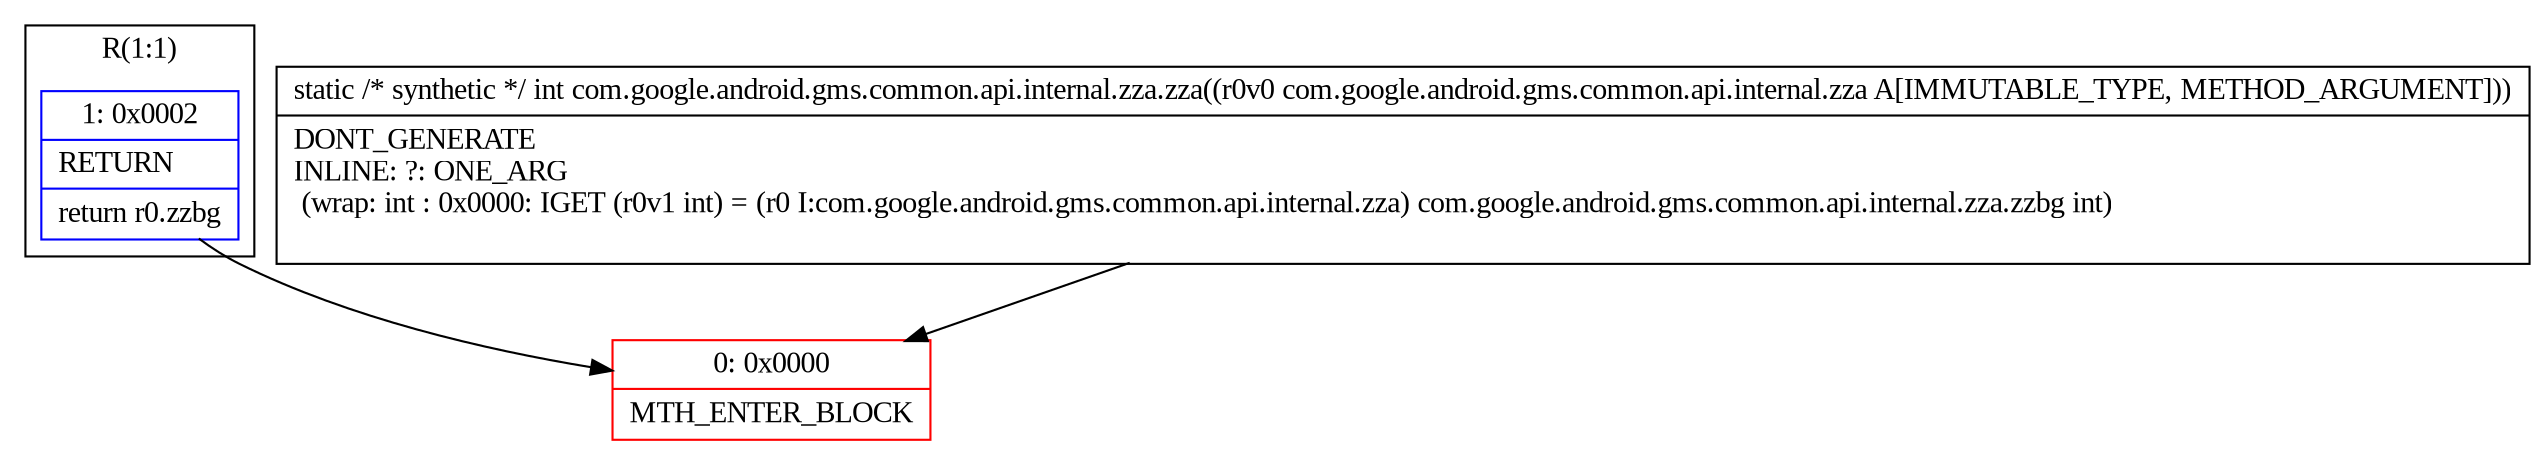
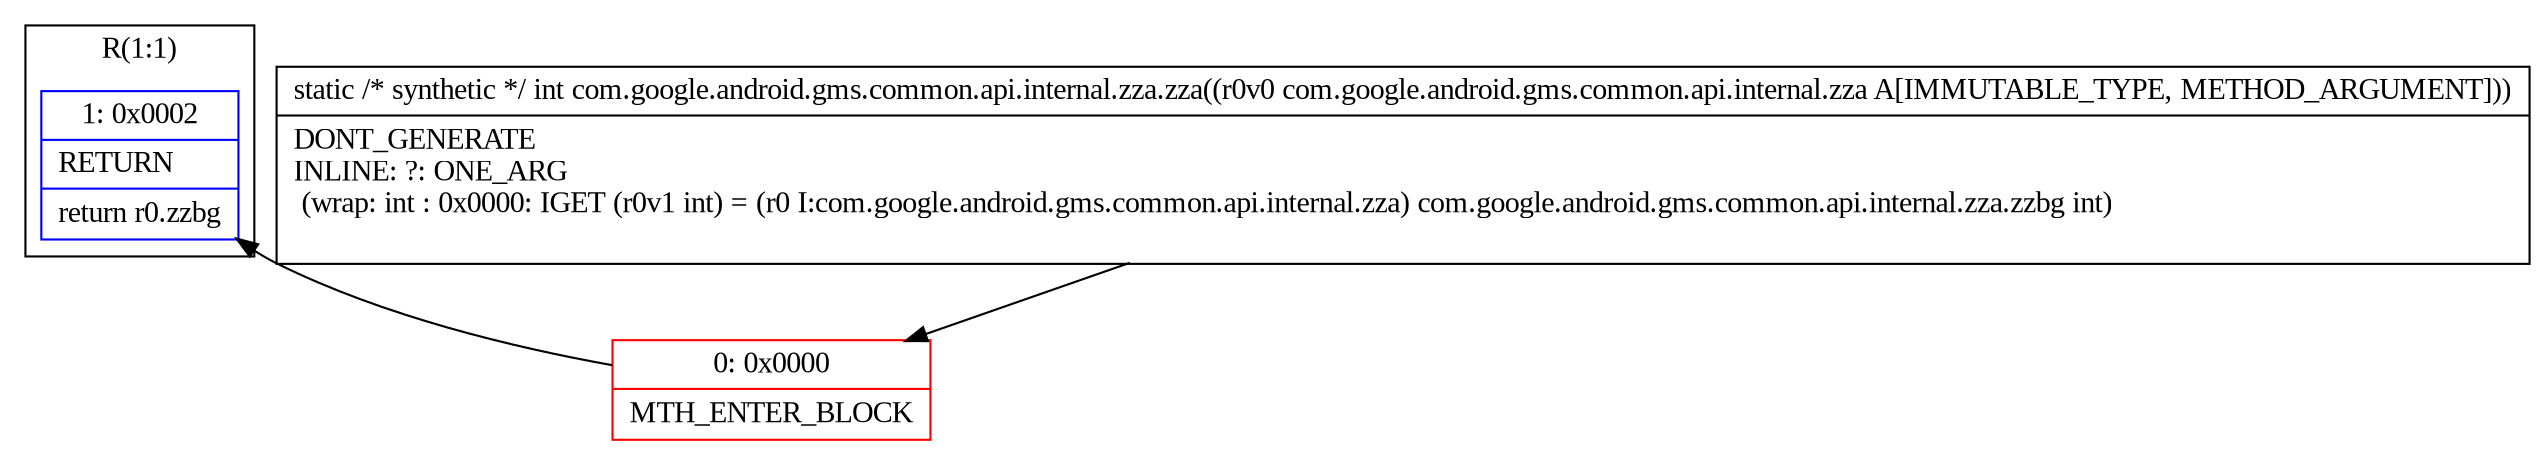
edge "1: 0x0002" -> "0: 0x0000": reversed
